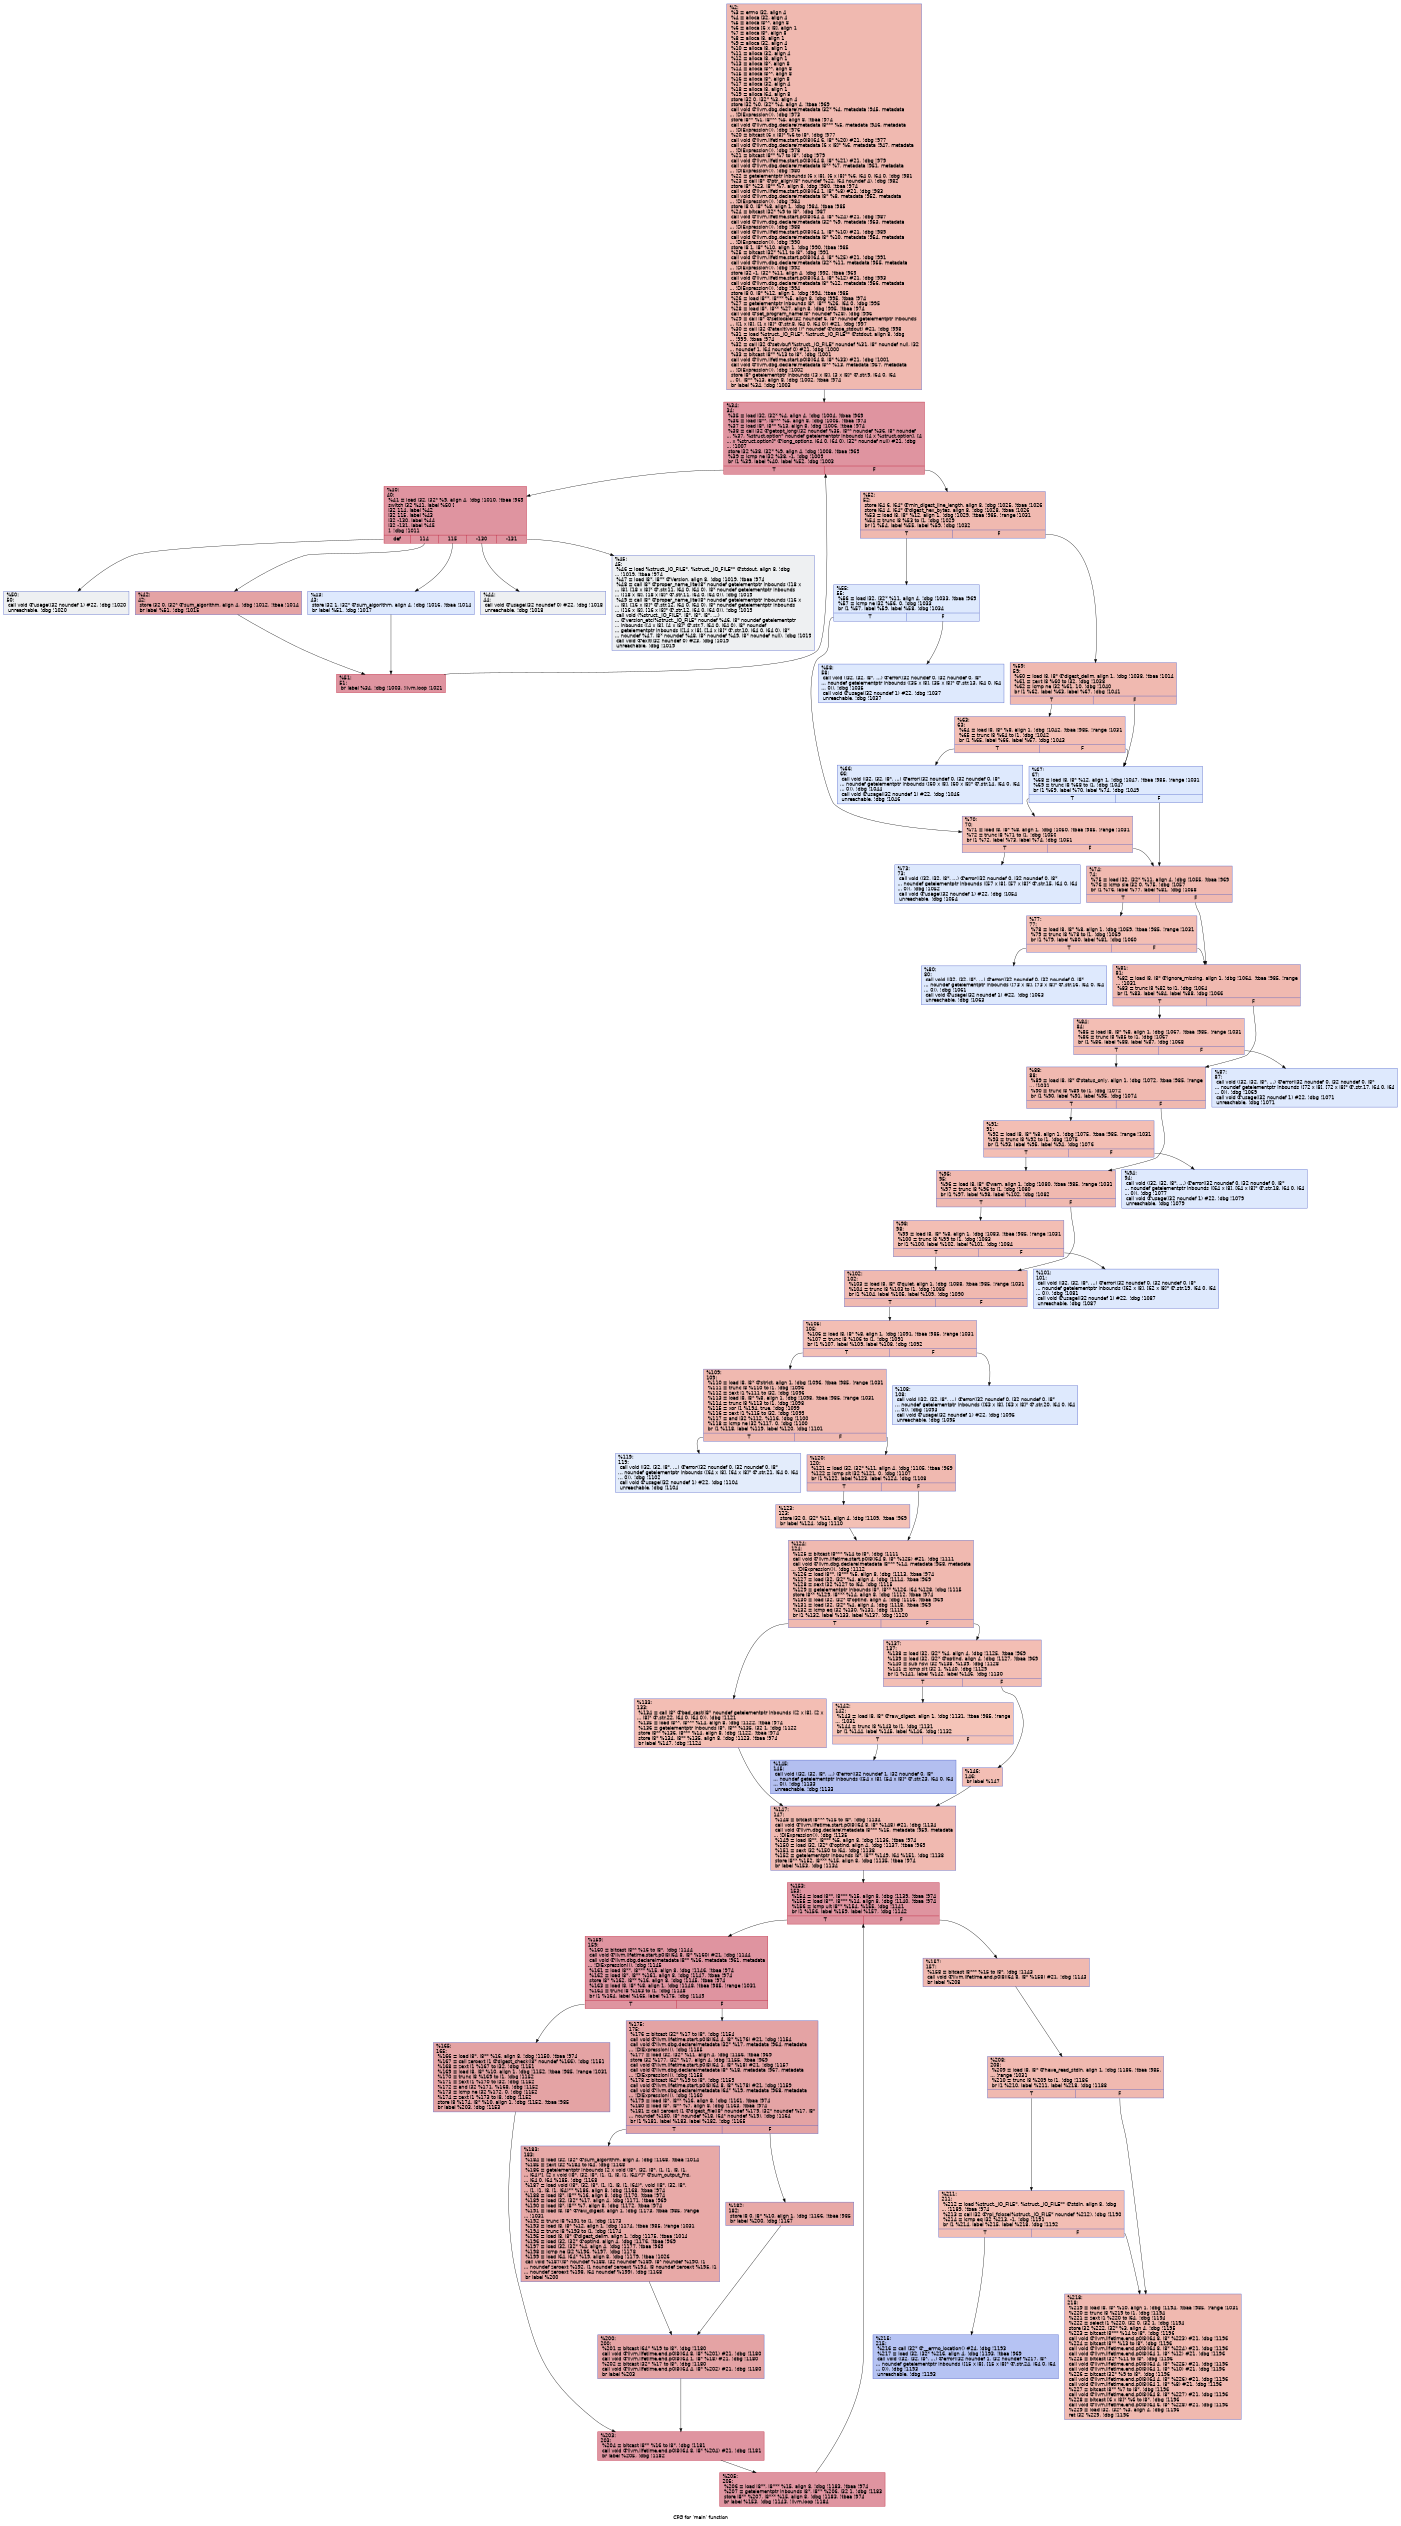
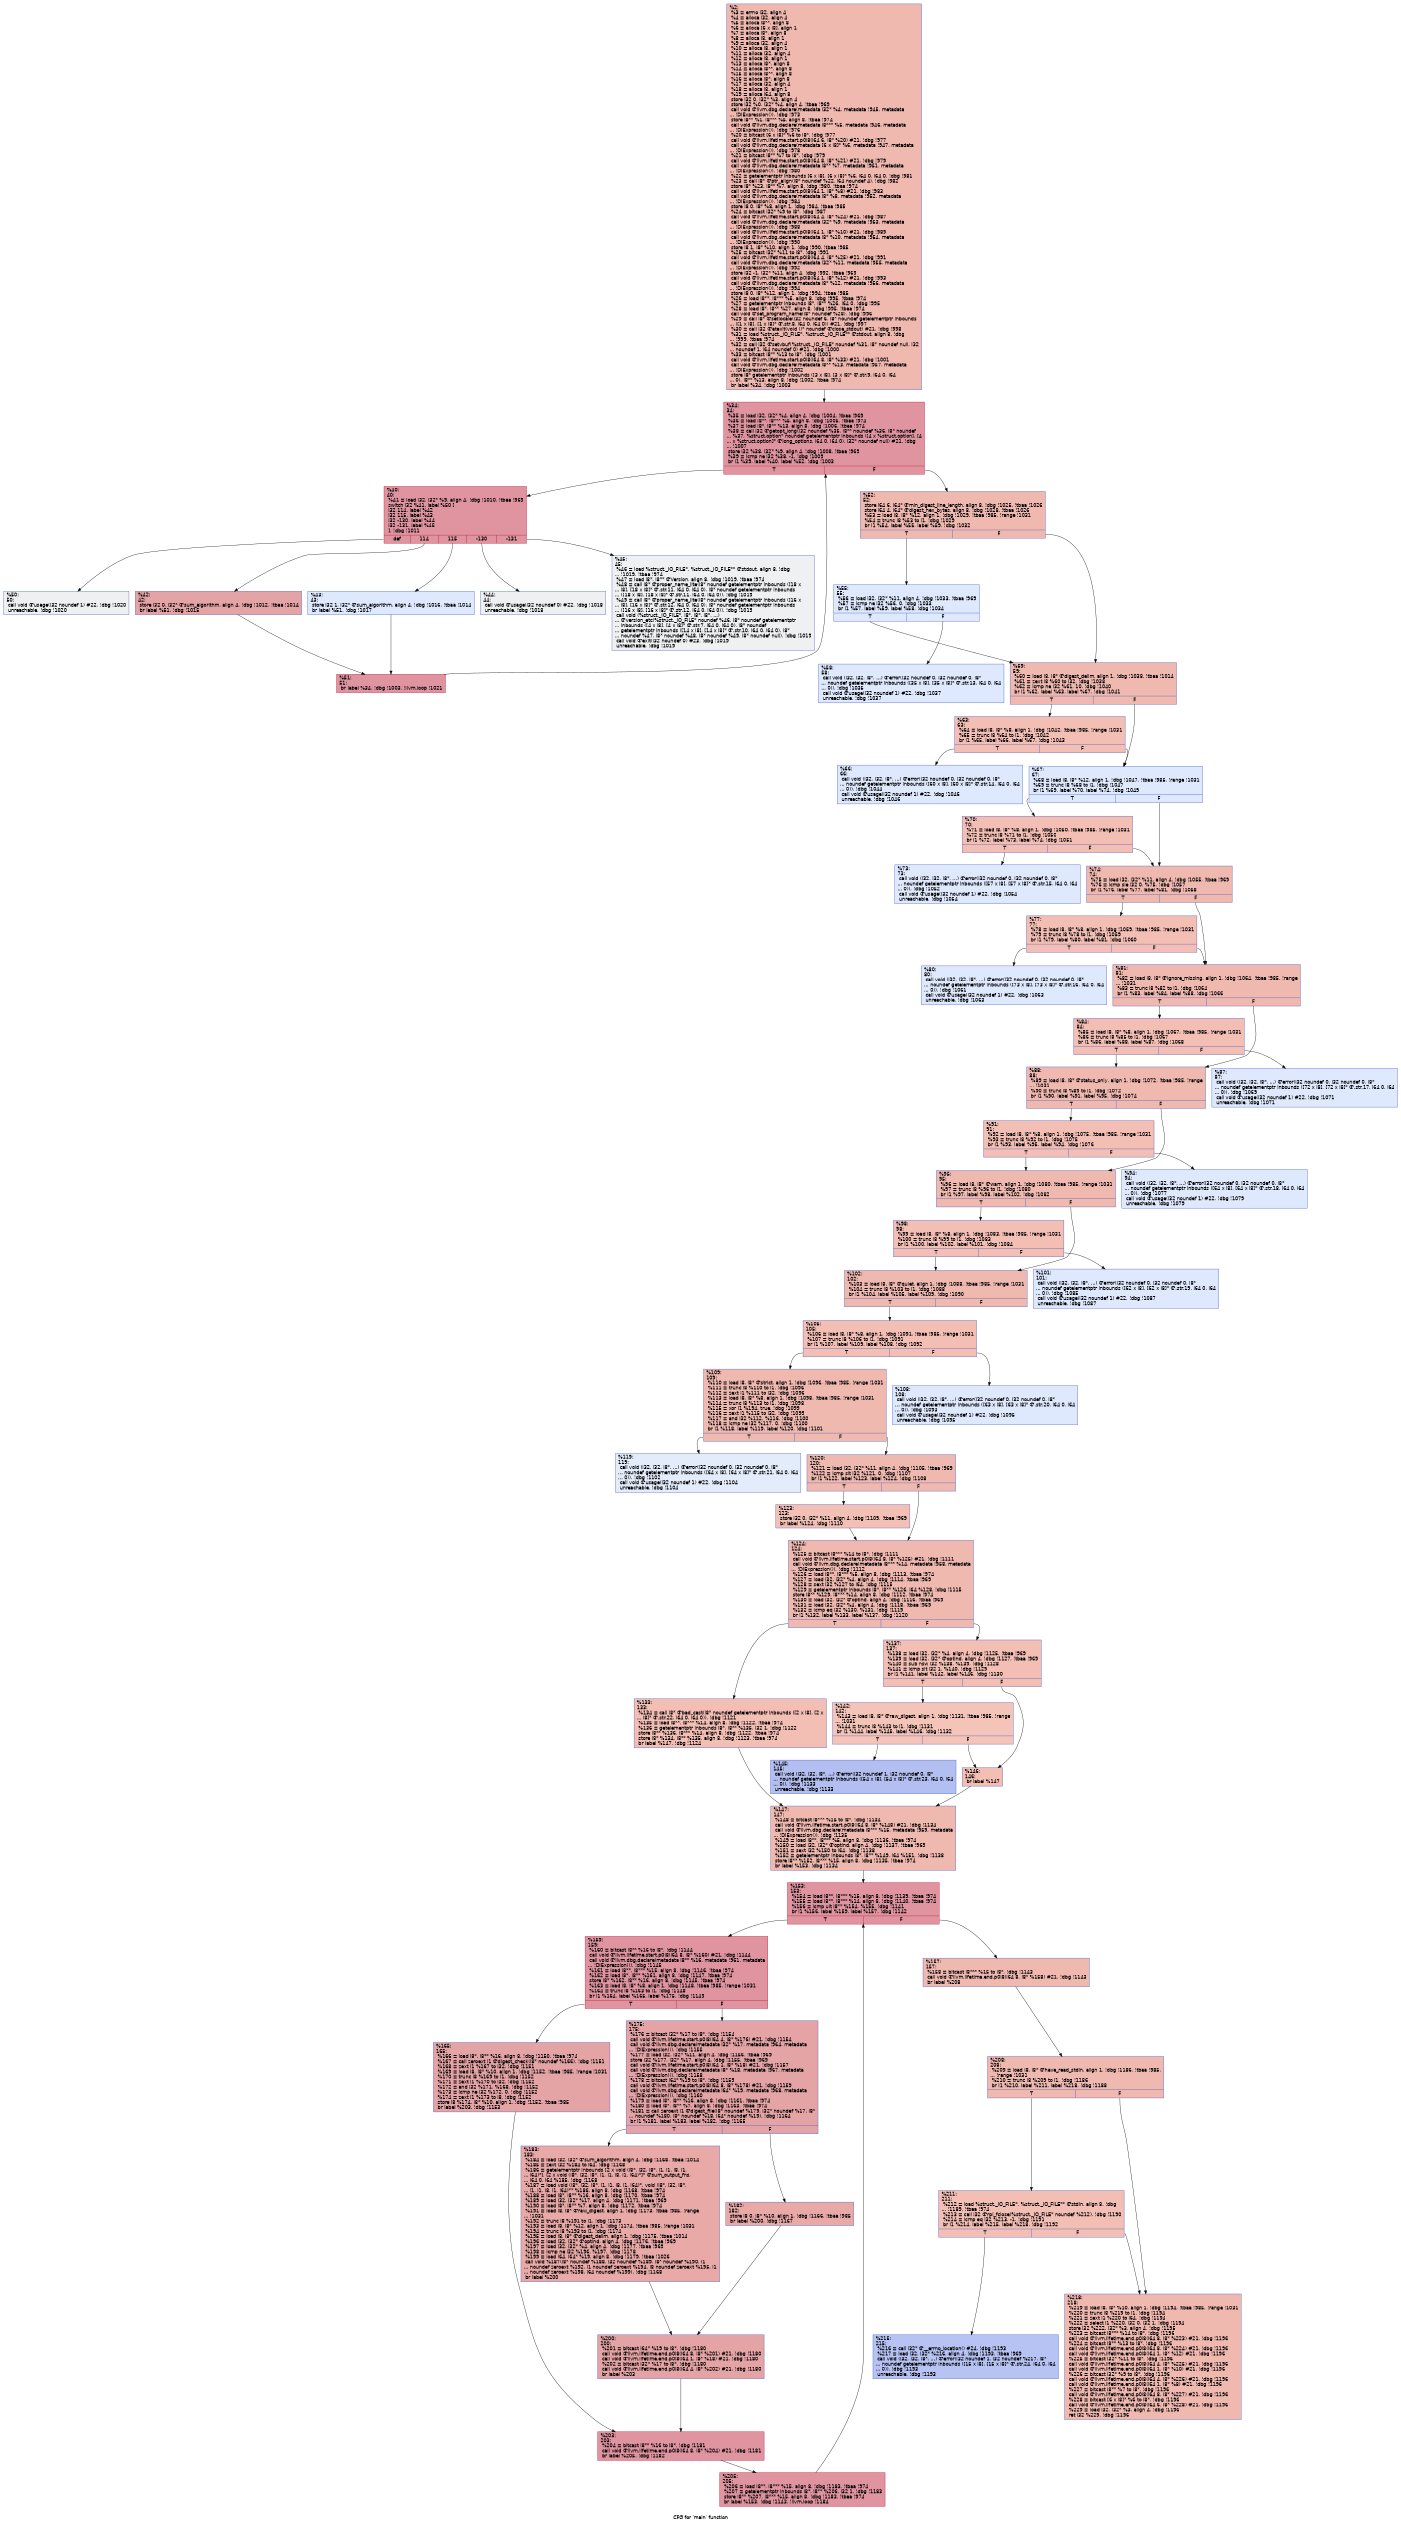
edge "%55:" -> "%70:": now "%55:" -> "%59:"
node "%101:": text "... 0)), !dbg !1081" -> "... 0)), !dbg !1085"
edge "%142:" -> "%146:": added
